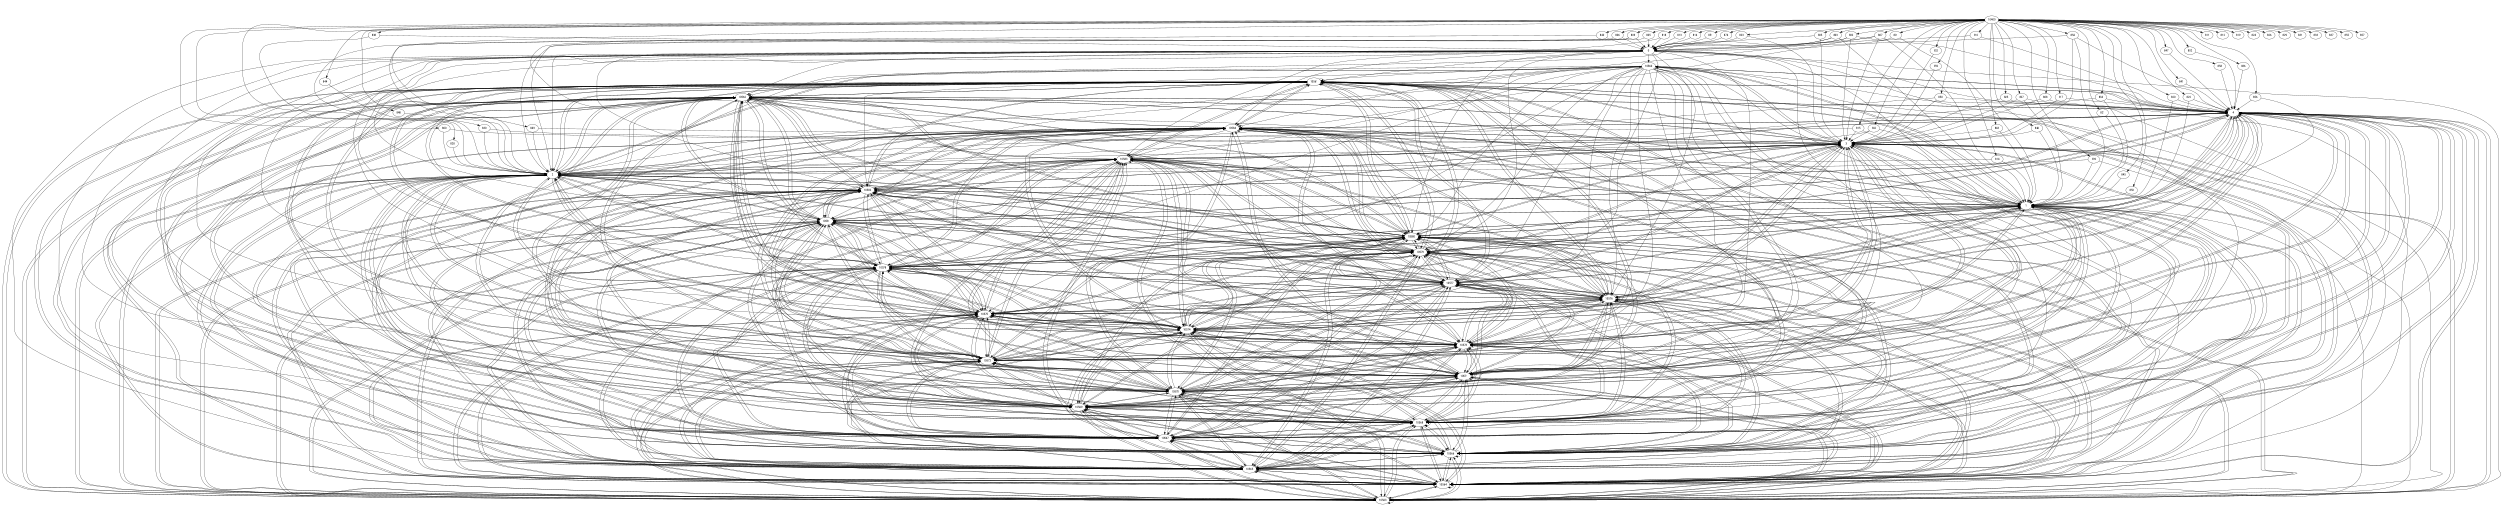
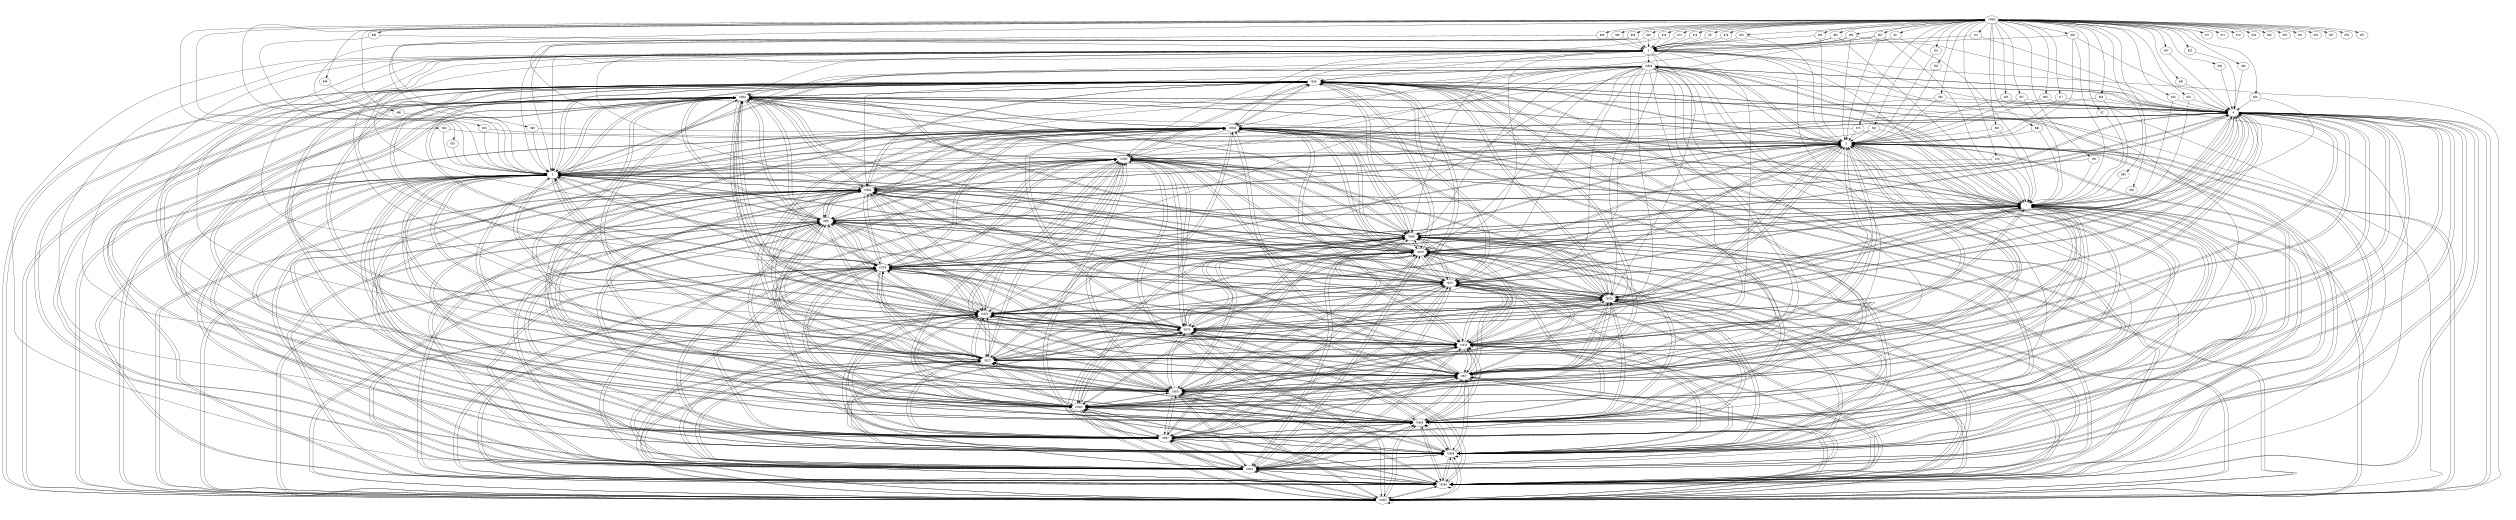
edge "839" -> "10563": now "1" -> "10563"
